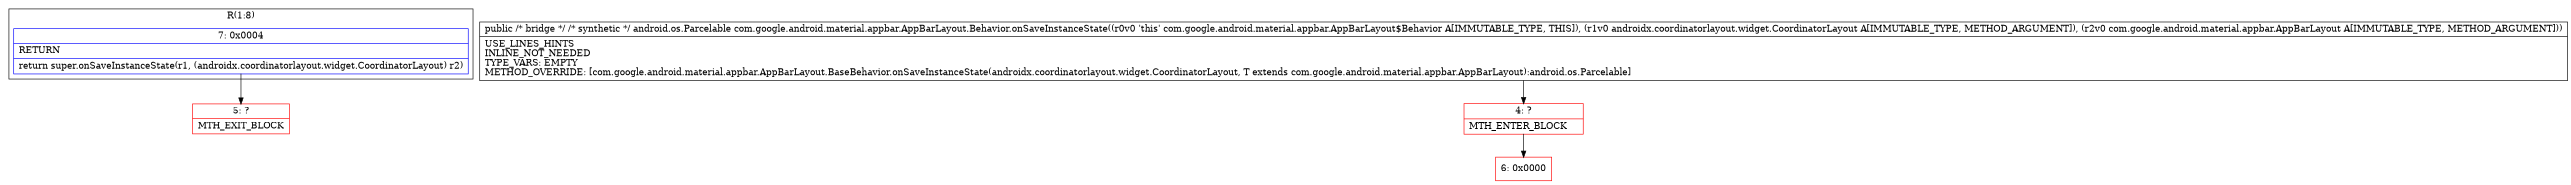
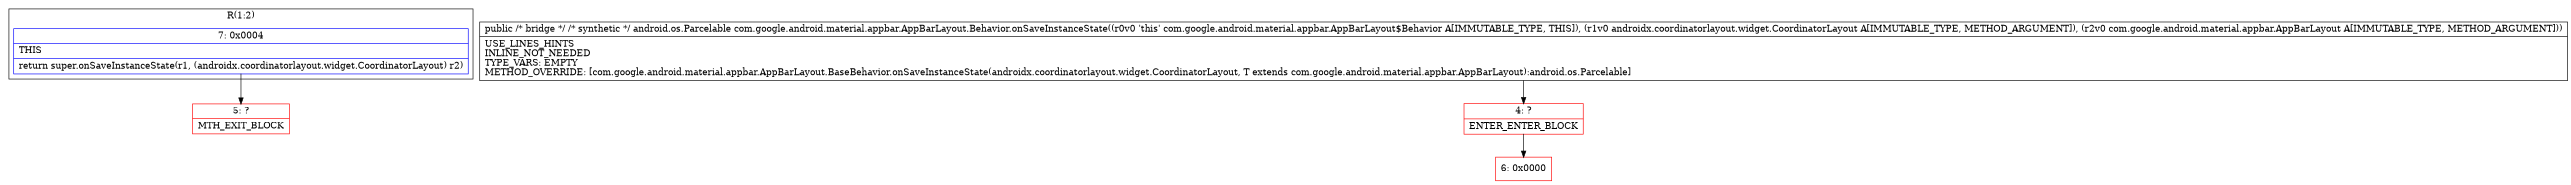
cluster "R(1:8)": label "R(1:8)" -> "R(1:2)"
node "7: 0x0004": text "RETURN" -> "THIS"
node "4: ?": text "MTH_ENTER_BLOCK" -> "ENTER_ENTER_BLOCK"
